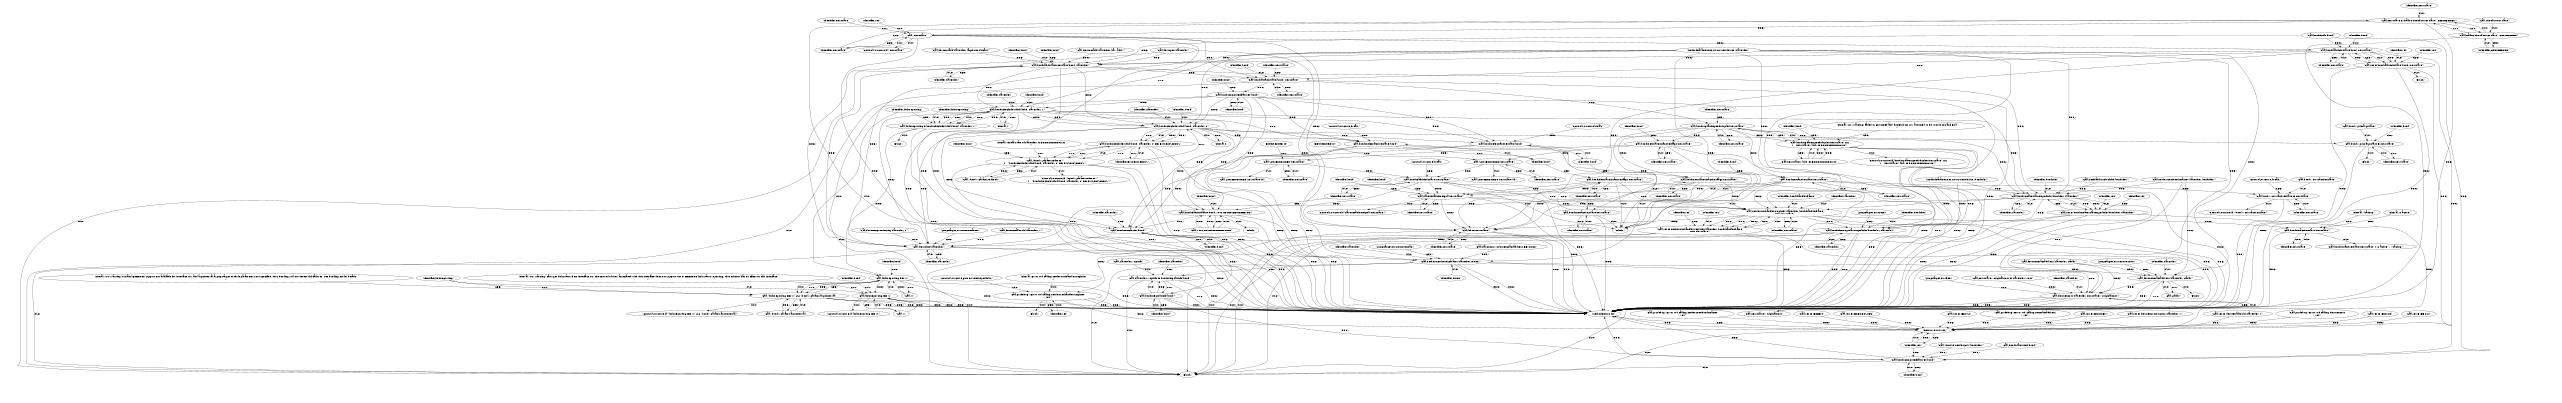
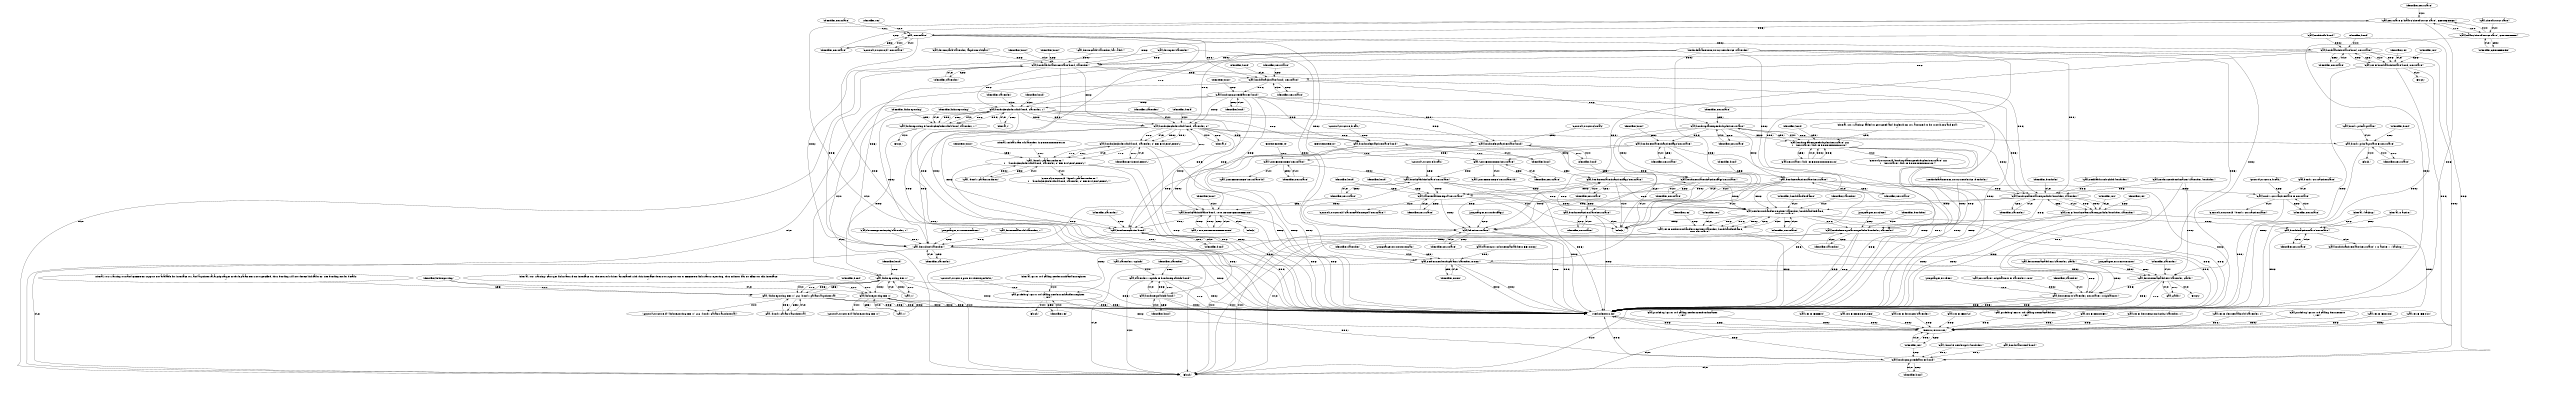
node "(JumpTarget,err_undo_flags:)": added
edge "(Call,dev_set_promiscuity(slave_dev, 1))" -> "(Call,dev_close(slave_dev))": label "AST: " -> "DDG: "
edge "(Call,netdev_set_bond_params(slave_dev, NULL))" -> "(Call,slave_dev->npinfo = bond_netpoll_info(bond))": now "(Call,netdev_set_bond_params(slave_dev, NULL))" -> "(Identifier,NULL)"
node "(Call,new_slave->original_mtu)": removed
node "(Call,res = dev_open(slave_dev))": added
